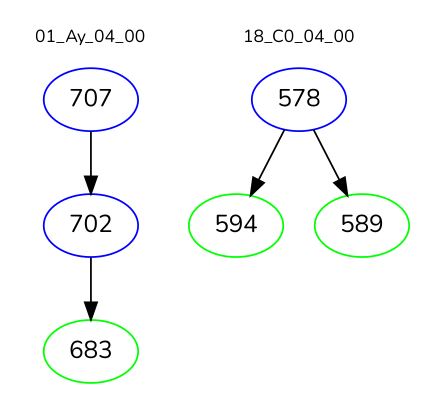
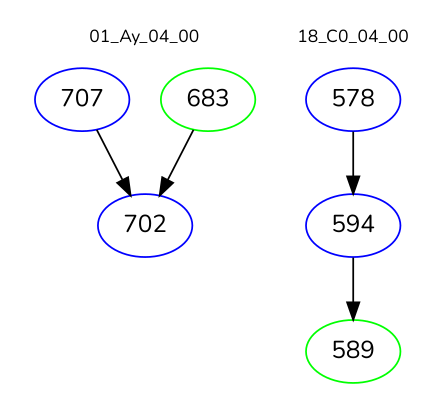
edge "578" -> "589": now "594" -> "589"
node "594": color green -> blue
edge "702" -> "683": reversed
